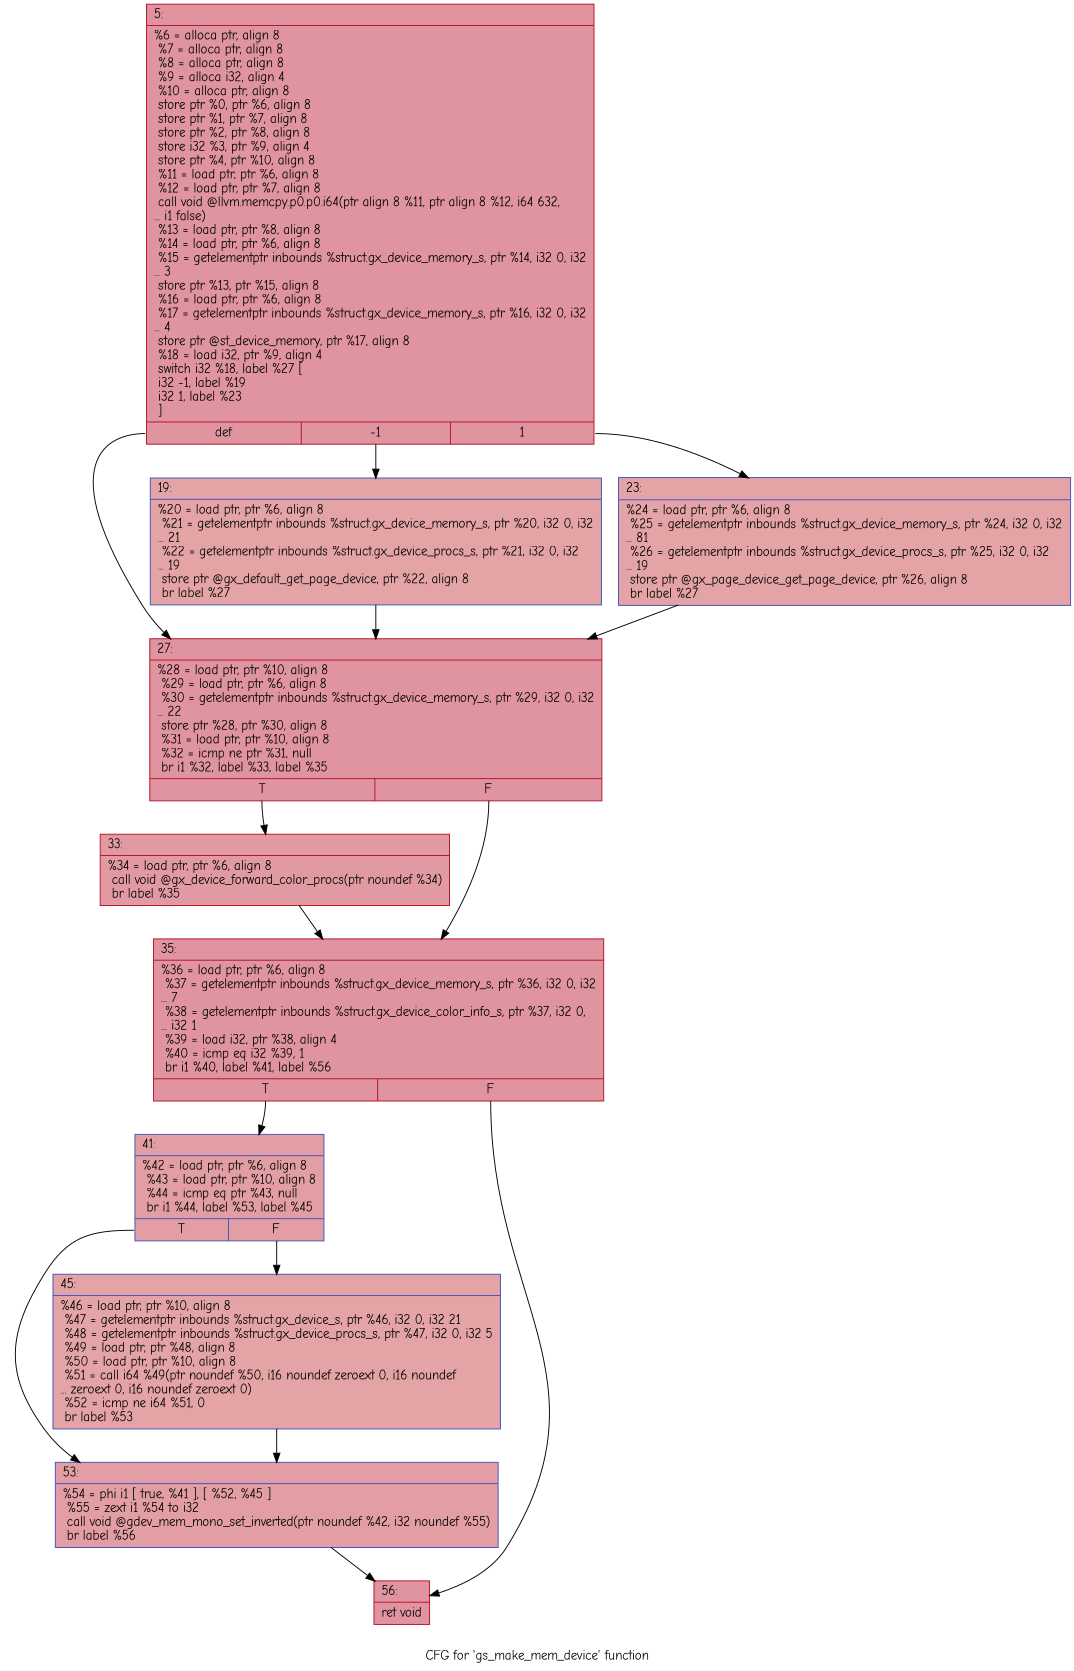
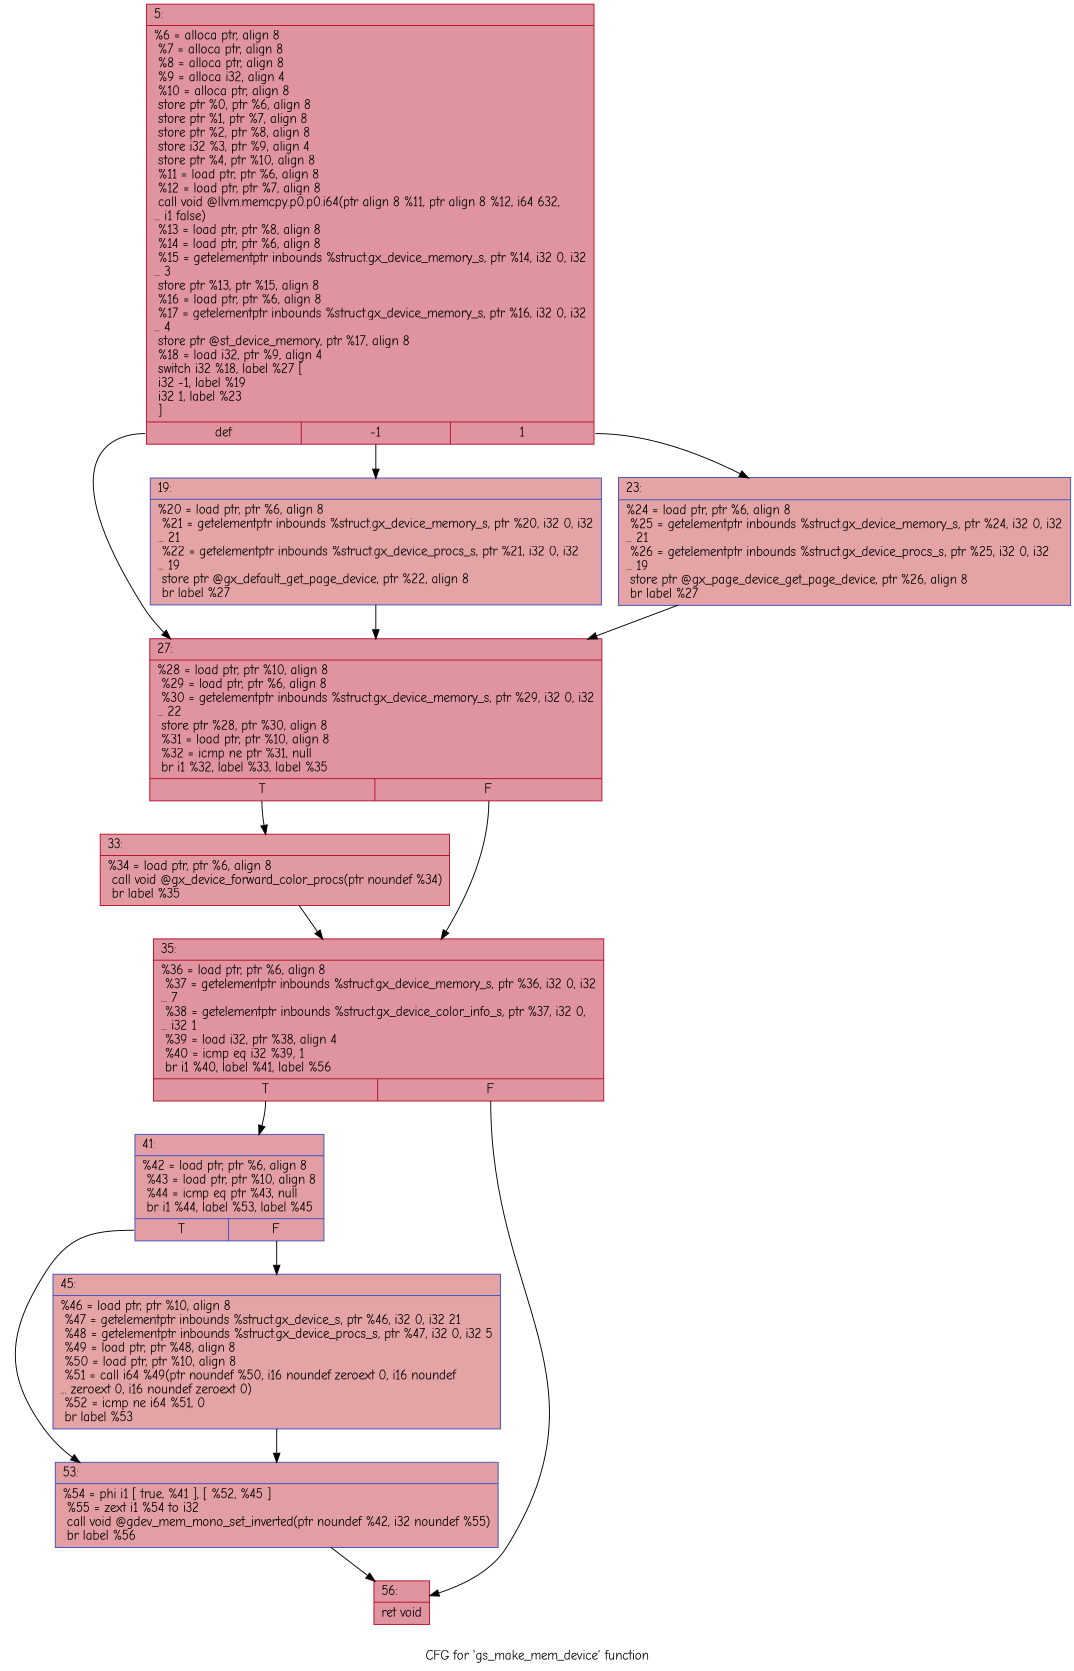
node "23:": text "... 81" -> "... 21"
